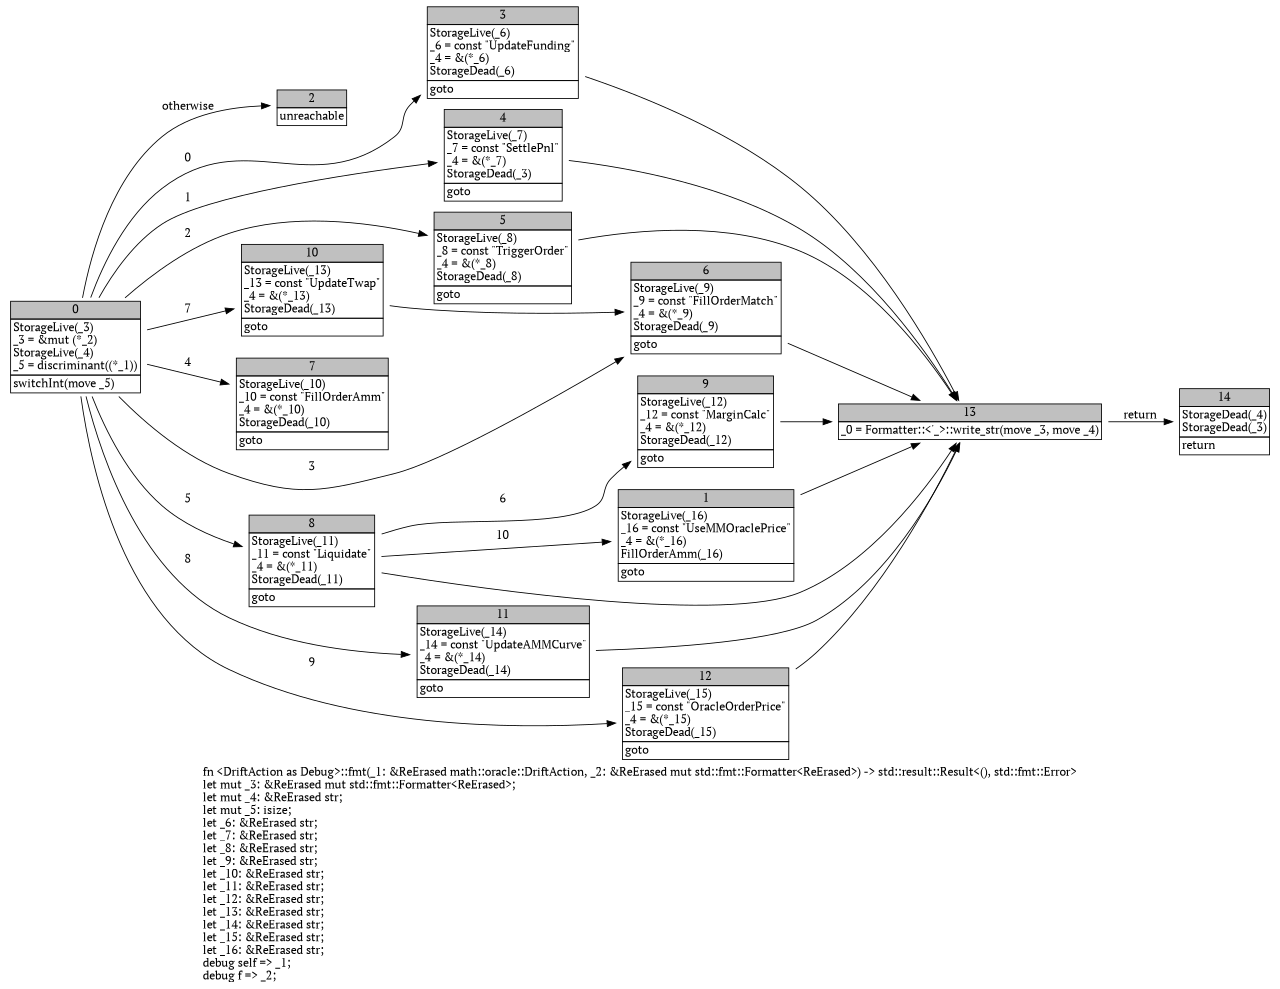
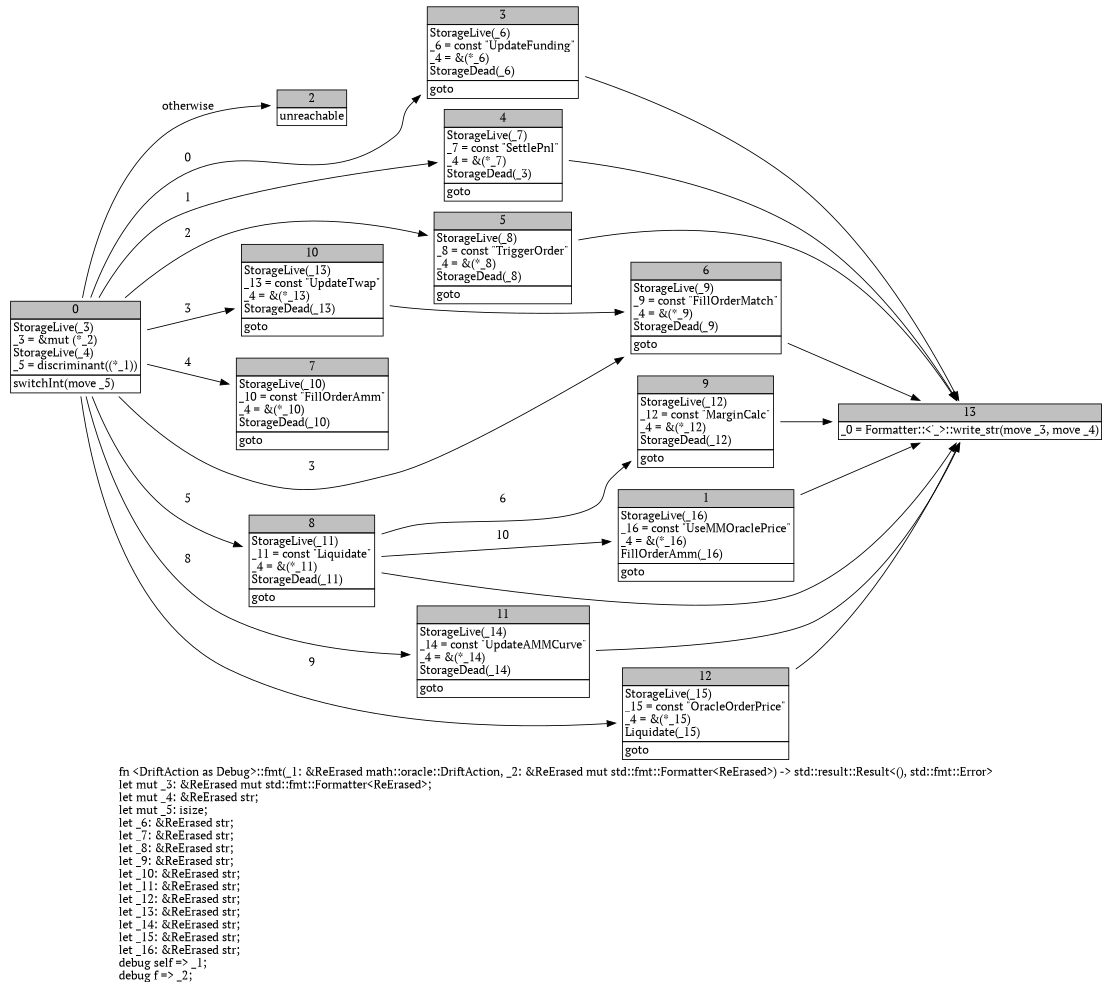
edge "0" -> "10": label "7" -> "3"
node "14": removed
node "12": text "StorageDead(_15)" -> "Liquidate(_15)"
